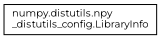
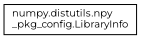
node "numpy.distutils.npy _distutils_config.LibraryInfo": label "numpy.distutils.npy _distutils_config.LibraryInfo" -> "numpy.distutils.npy _pkg_config.LibraryInfo"
